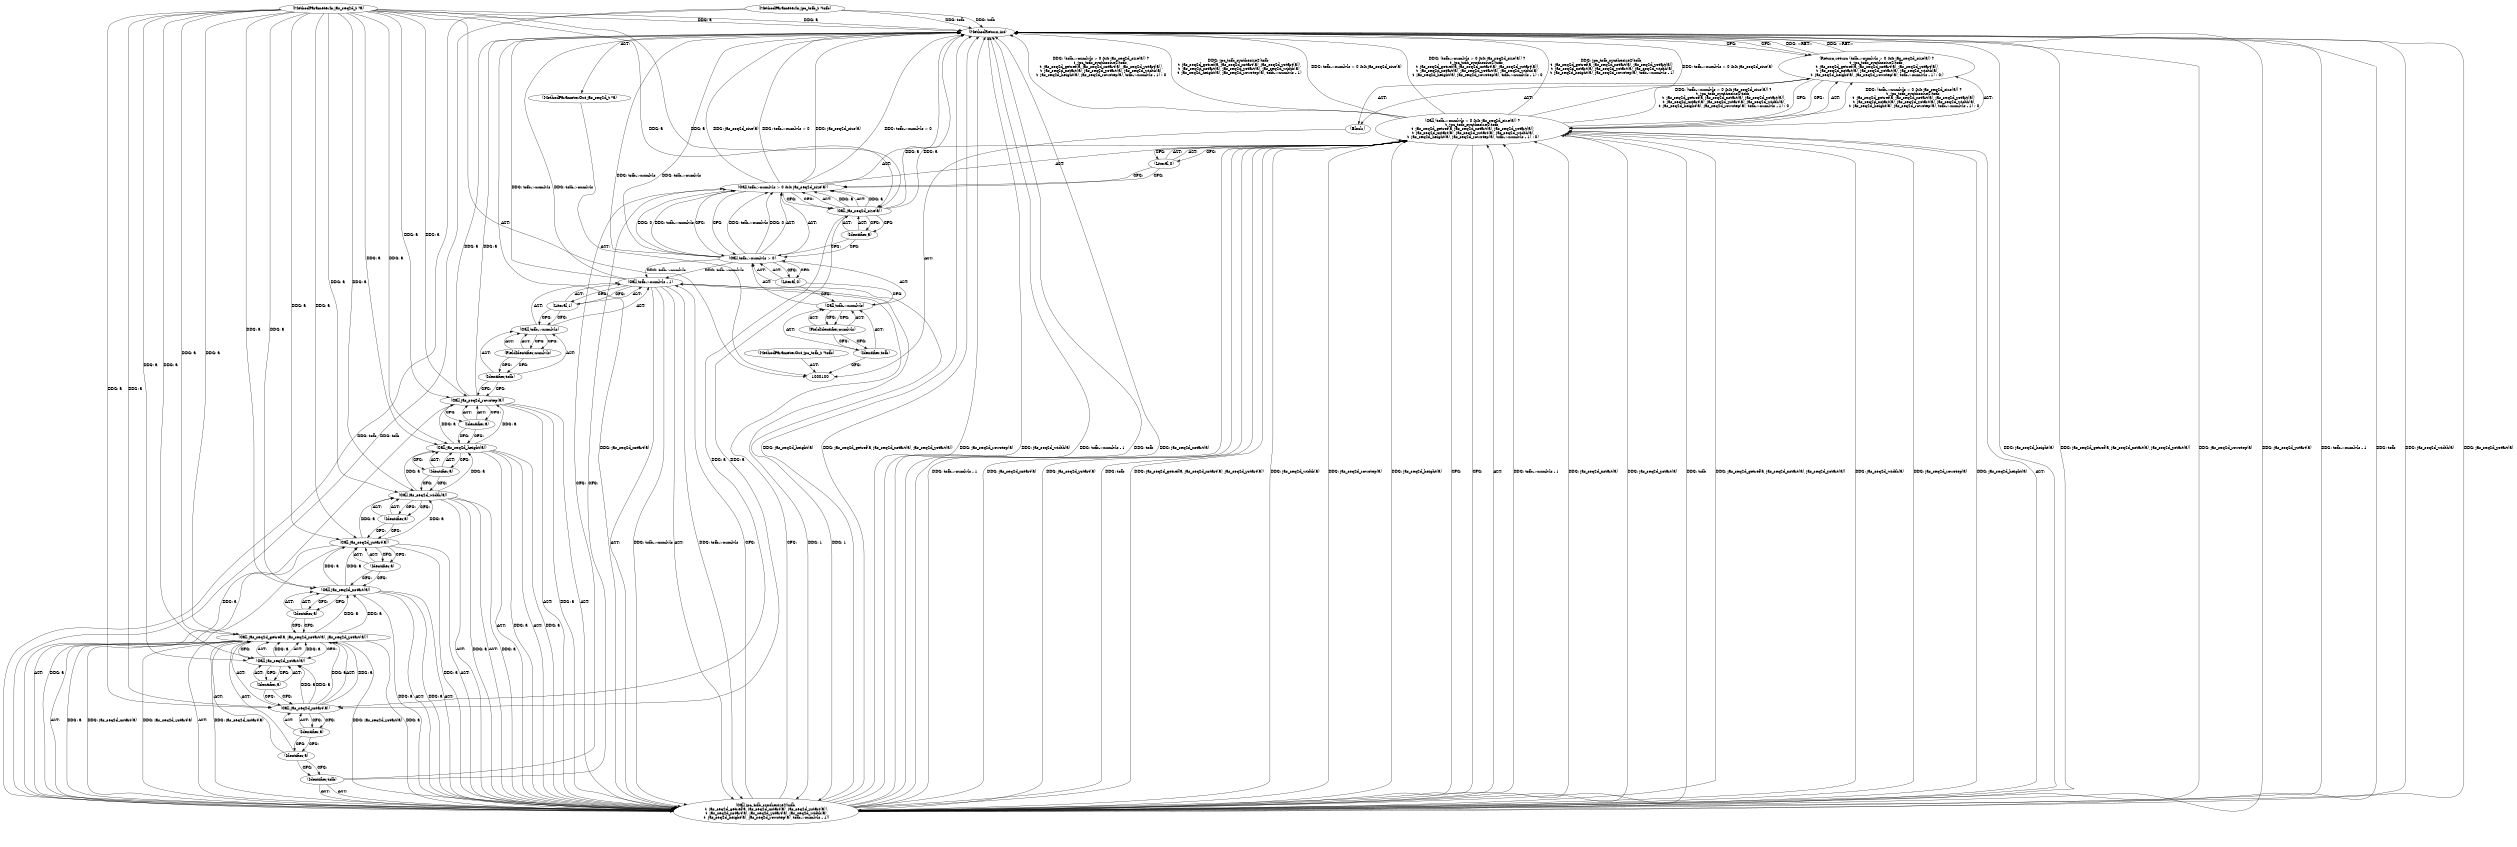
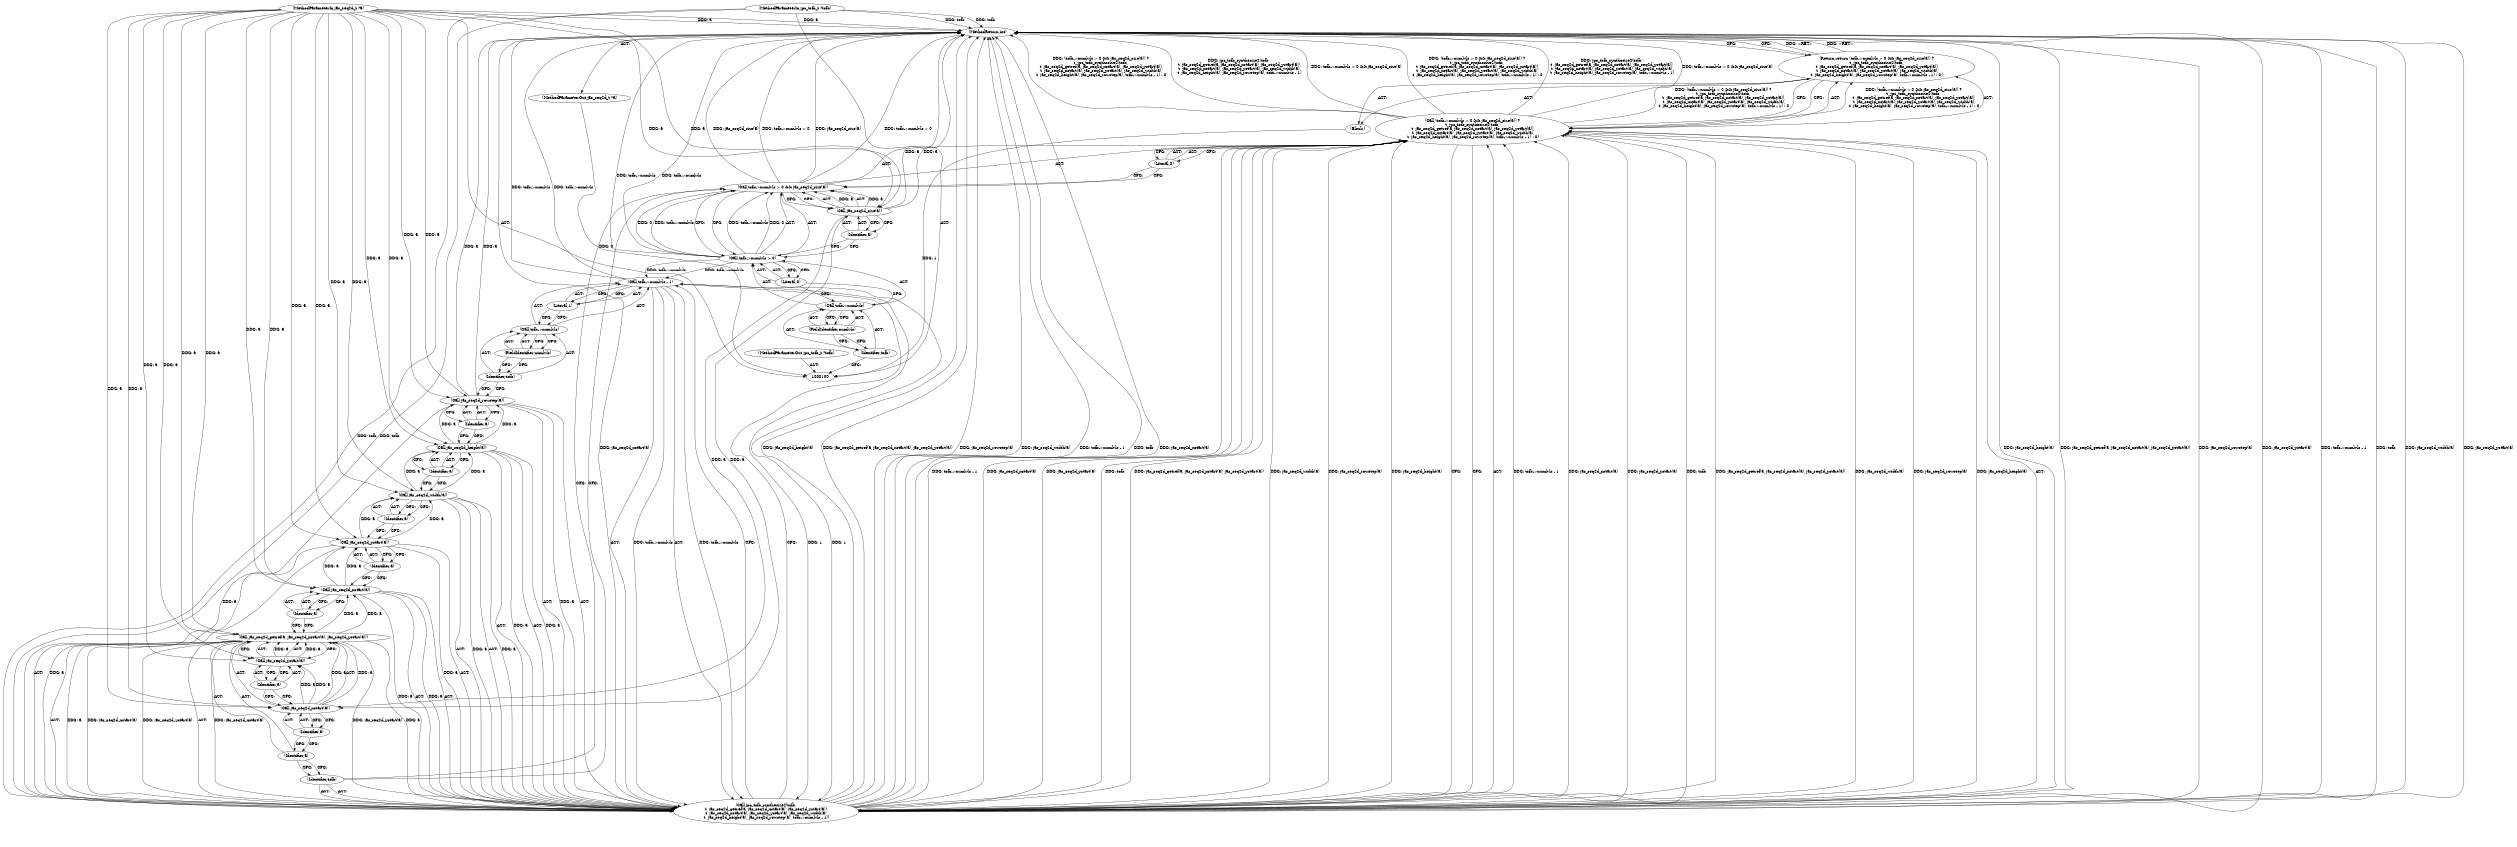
edge "(MethodParameterIn,jpc_tsfb_t *tsfb)" -> "1000100": added, label "AST:"
edge "(MethodParameterOut,jas_seq2d_t *a)" -> "1000100": label "AST: " -> "DDG: 0"
edge "(Block,)" -> "1000100": label "AST: " -> "DDG: 1"
